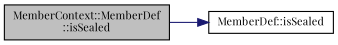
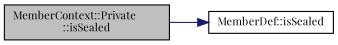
node "MemberContext::MemberDef ::isSealed": label "MemberContext::MemberDef ::isSealed" -> "MemberContext::Private ::isSealed"
